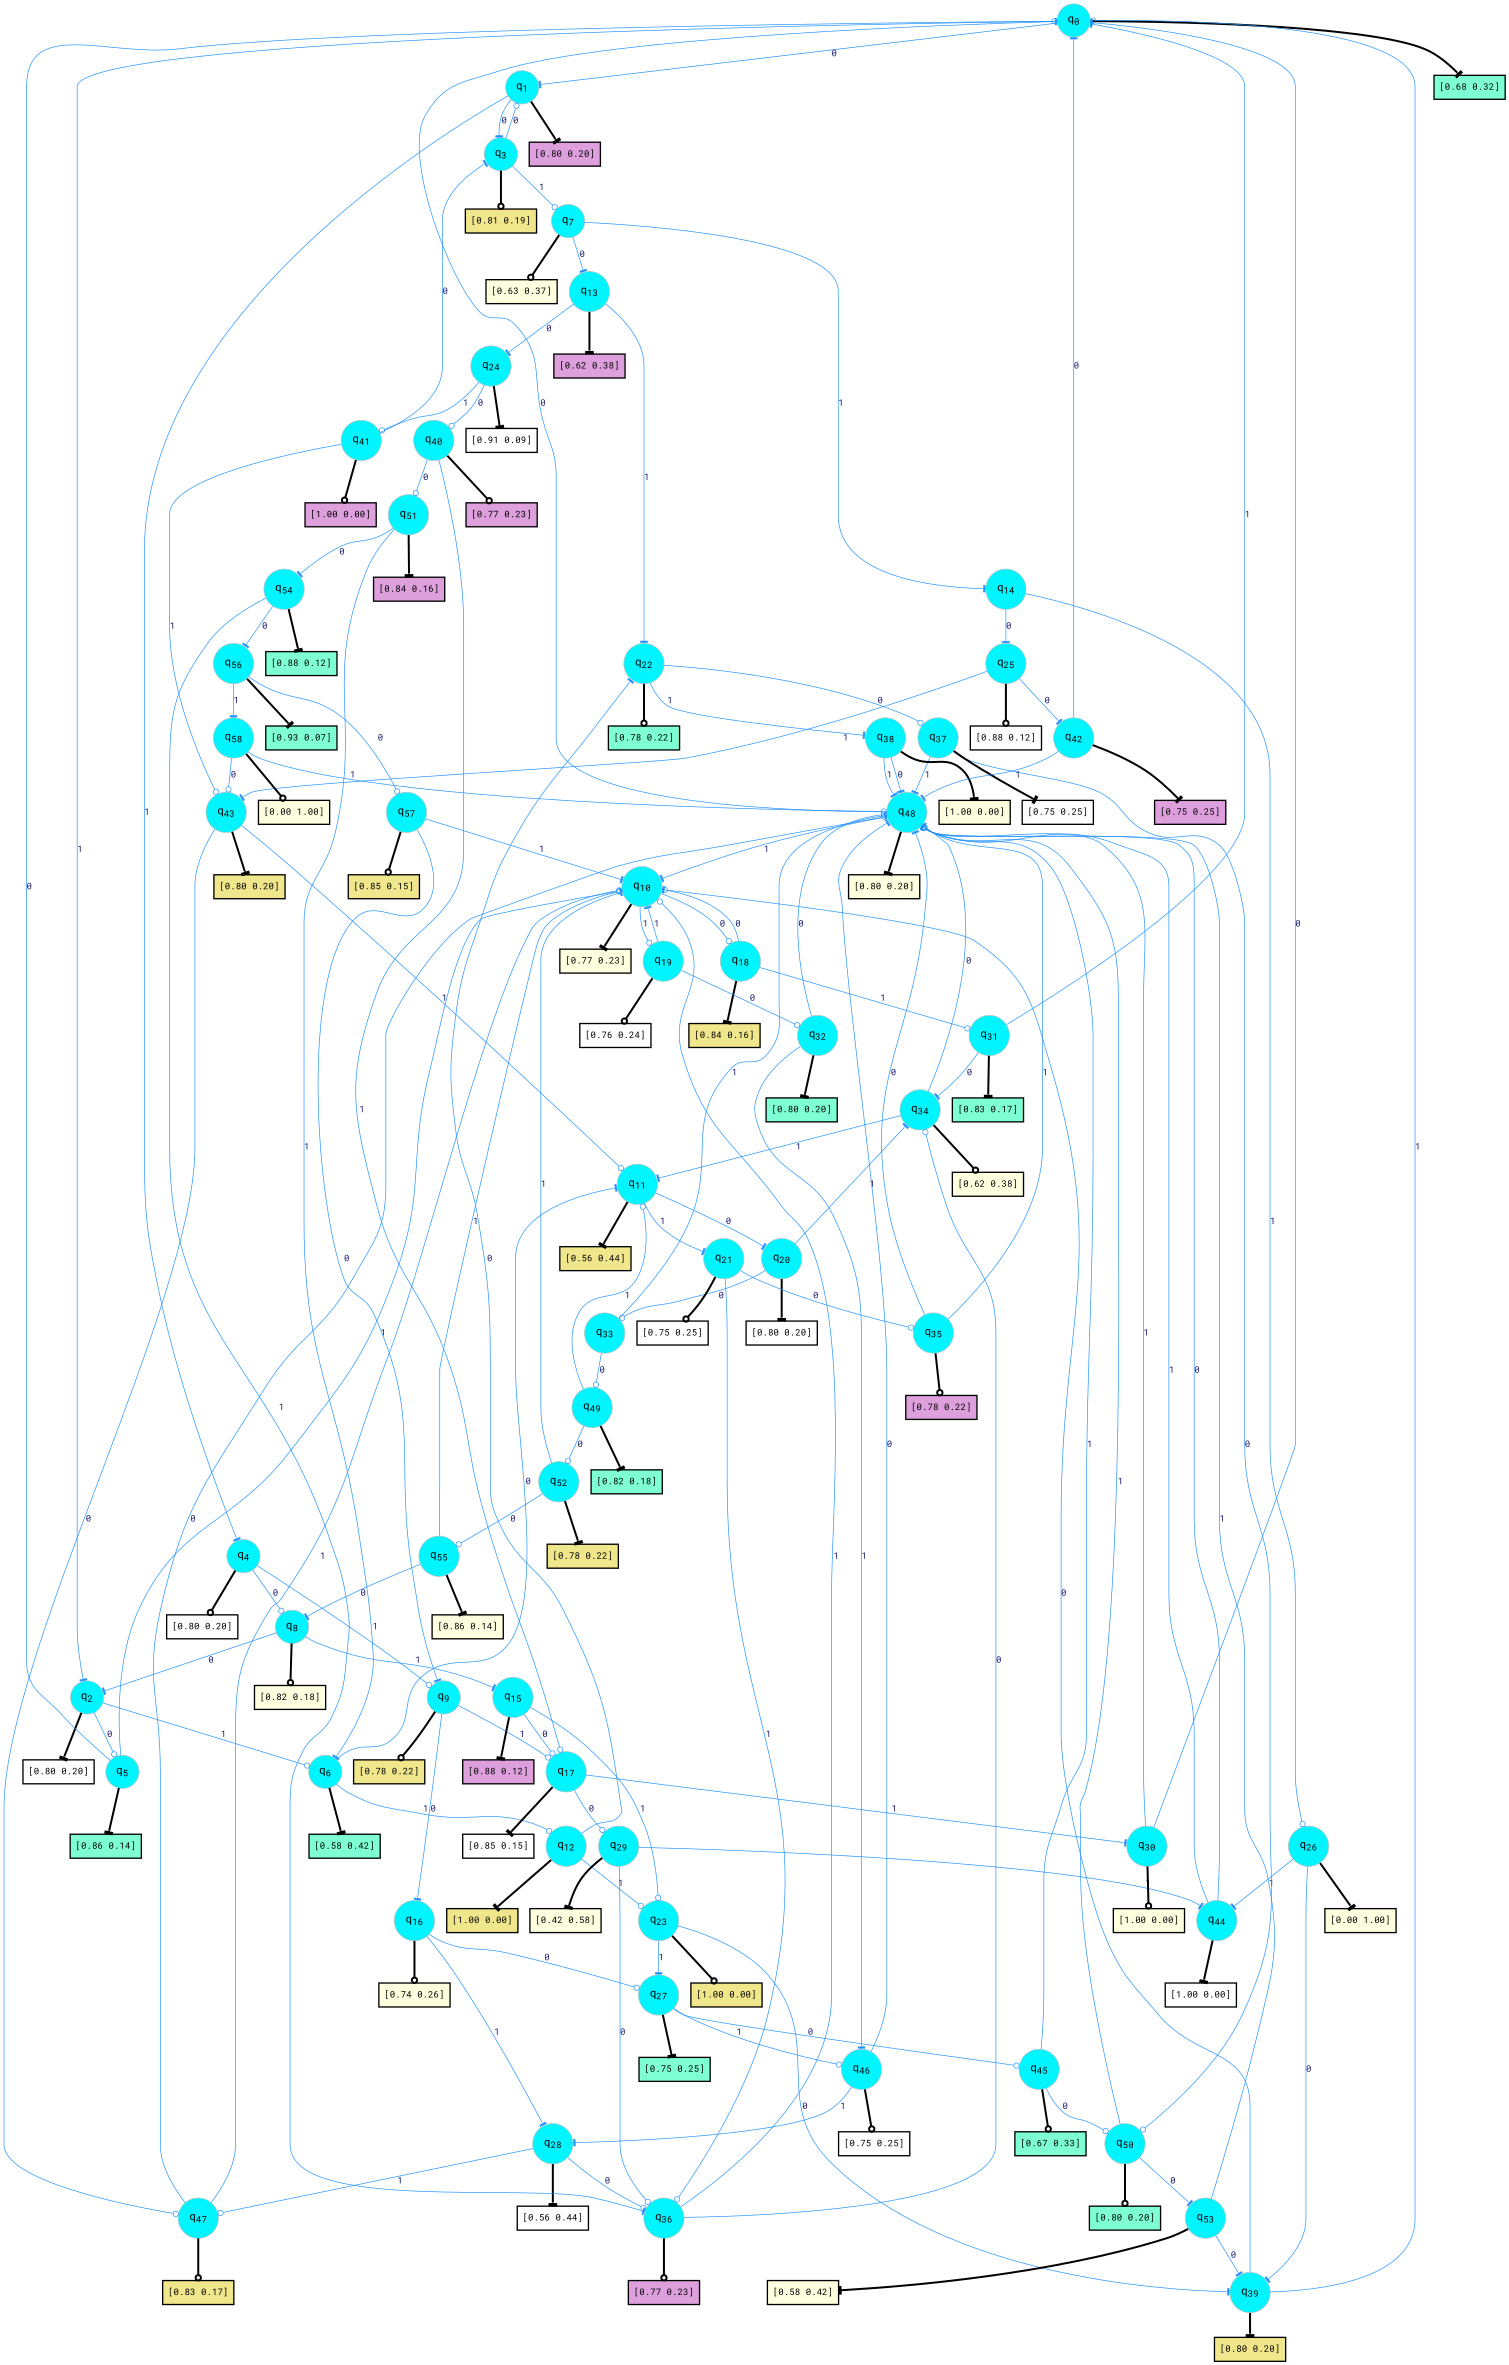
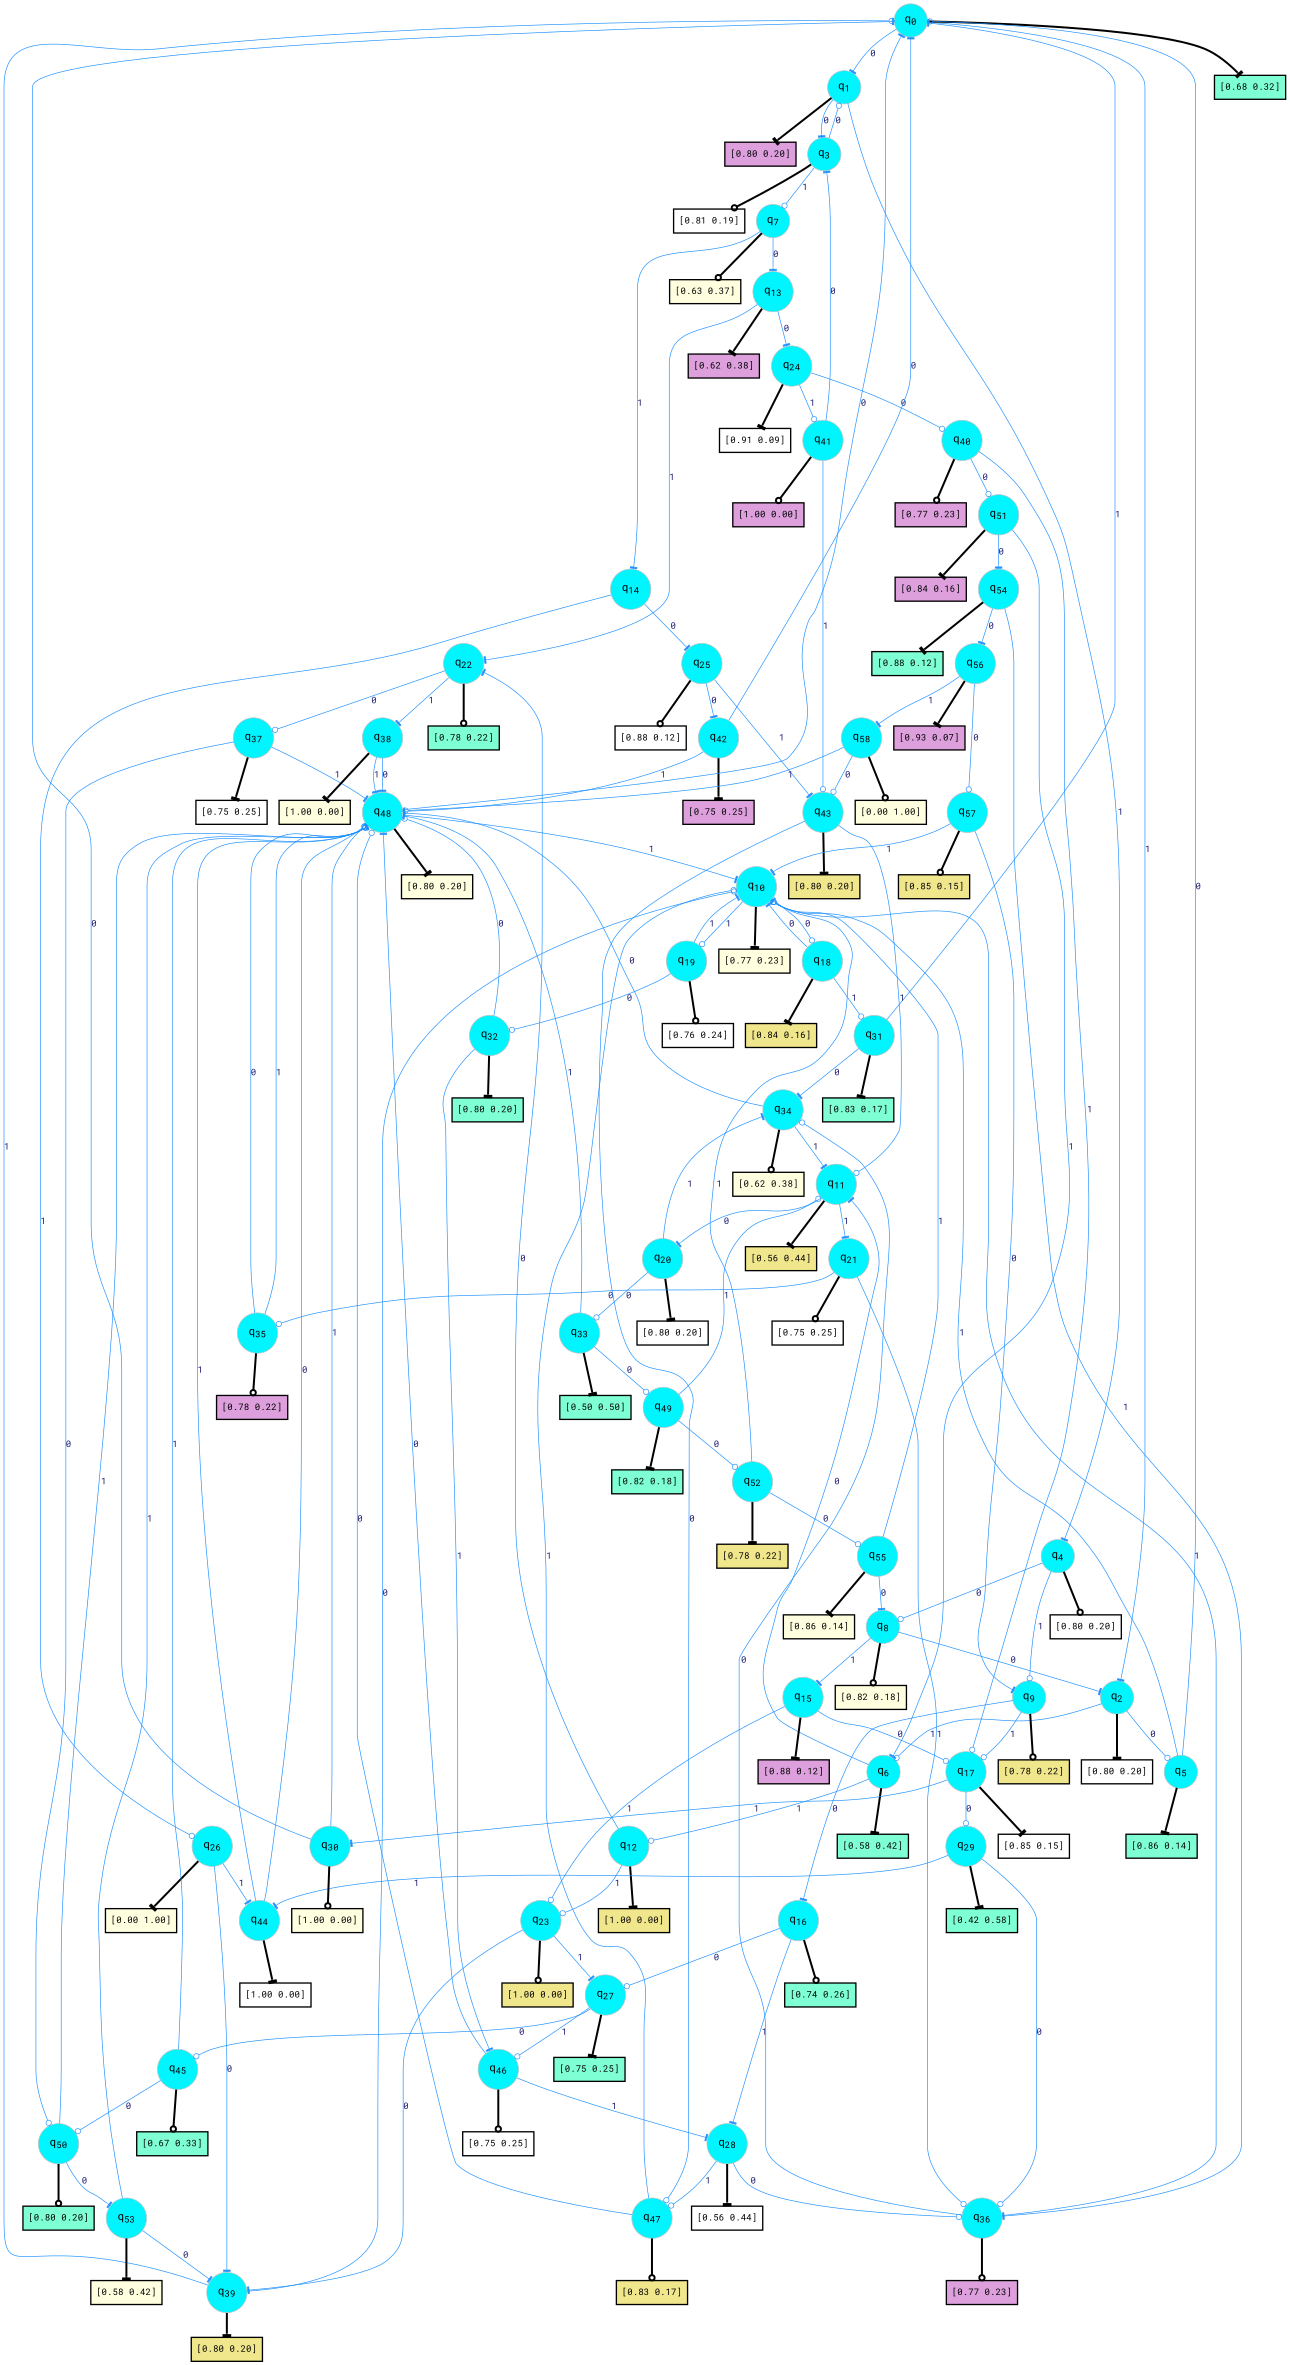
node "[0.81 0.19]": fillcolor khaki -> white
node "[0.93 0.07]": fillcolor aquamarine -> plum
node "[0.50 0.50]": added
node "[0.42 0.58]": fillcolor lightyellow -> aquamarine
node "[0.74 0.26]": fillcolor lightyellow -> aquamarine
